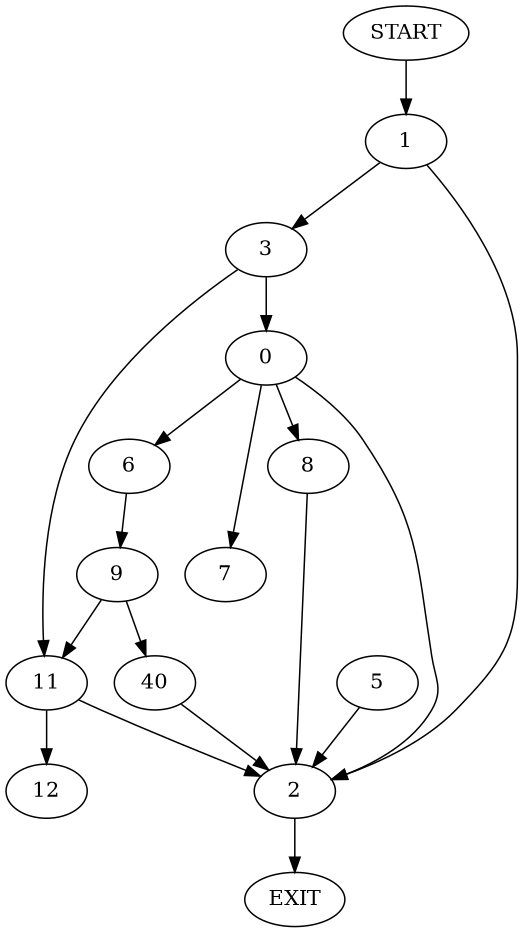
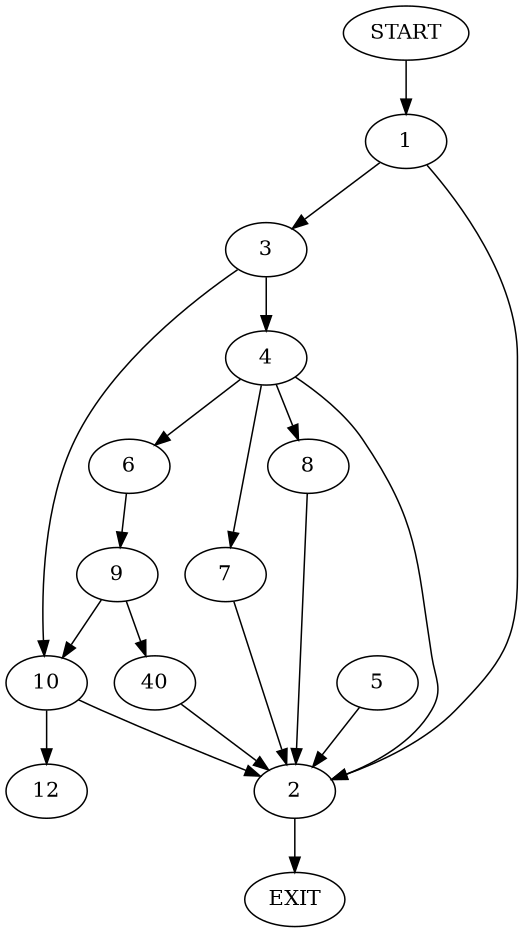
node "0": label "0" -> "4"
edge "7" -> "2": added
node "11": label "11" -> "10"
